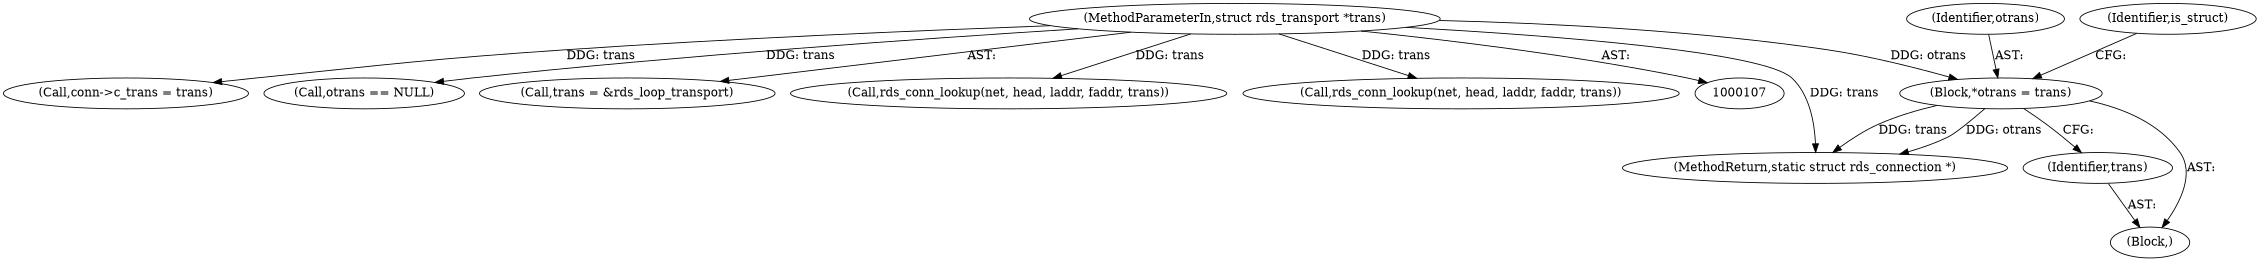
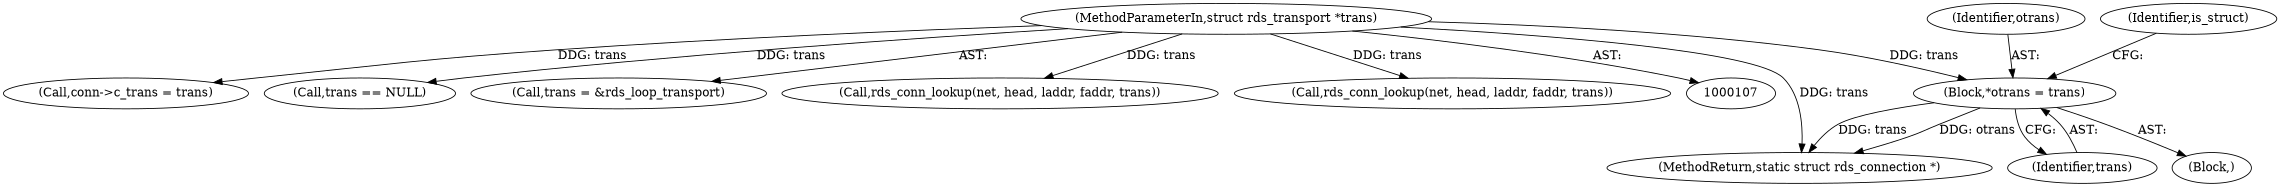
edge "(MethodParameterIn,struct rds_transport *trans)" -> "(Block,*otrans = trans)": label "DDG: otrans" -> "DDG: trans"
node "(Call,otrans == NULL)": label "(Call,otrans == NULL)" -> "(Call,trans == NULL)"
edge "(Identifier,trans)" -> "(Block,)": now "(Identifier,trans)" -> "(Block,*otrans = trans)"
